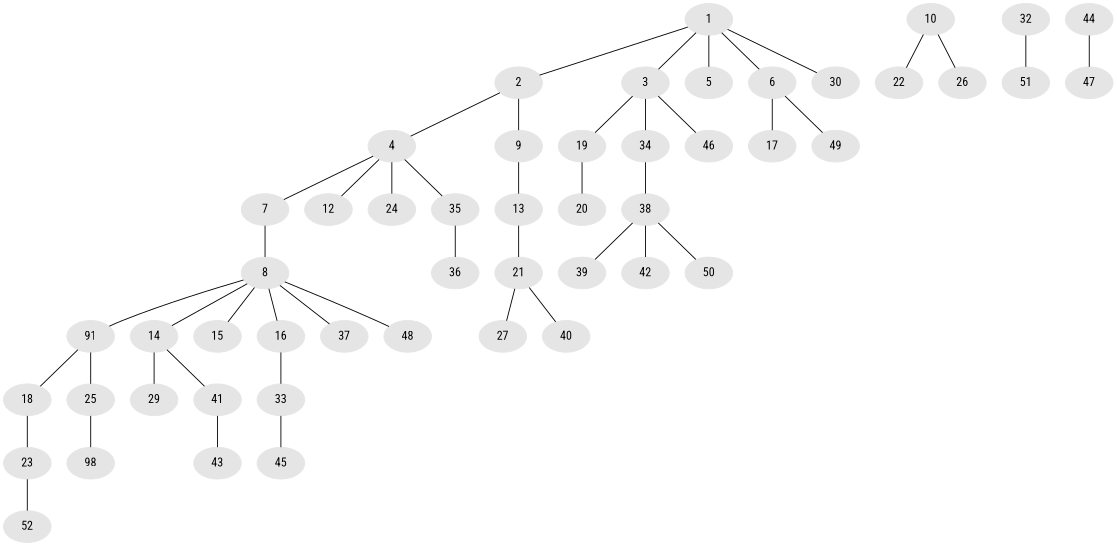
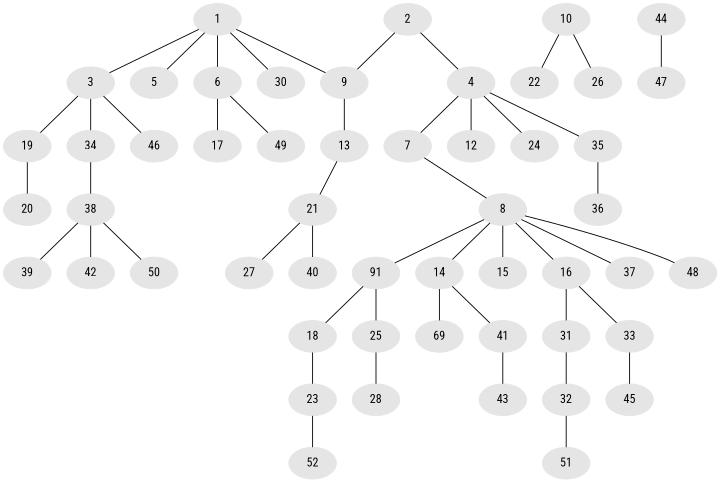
edge "1" -- "2": now "1" -- "9"
node "31": added
node "29": label "29" -> "69"
node "98": label "98" -> "28"
